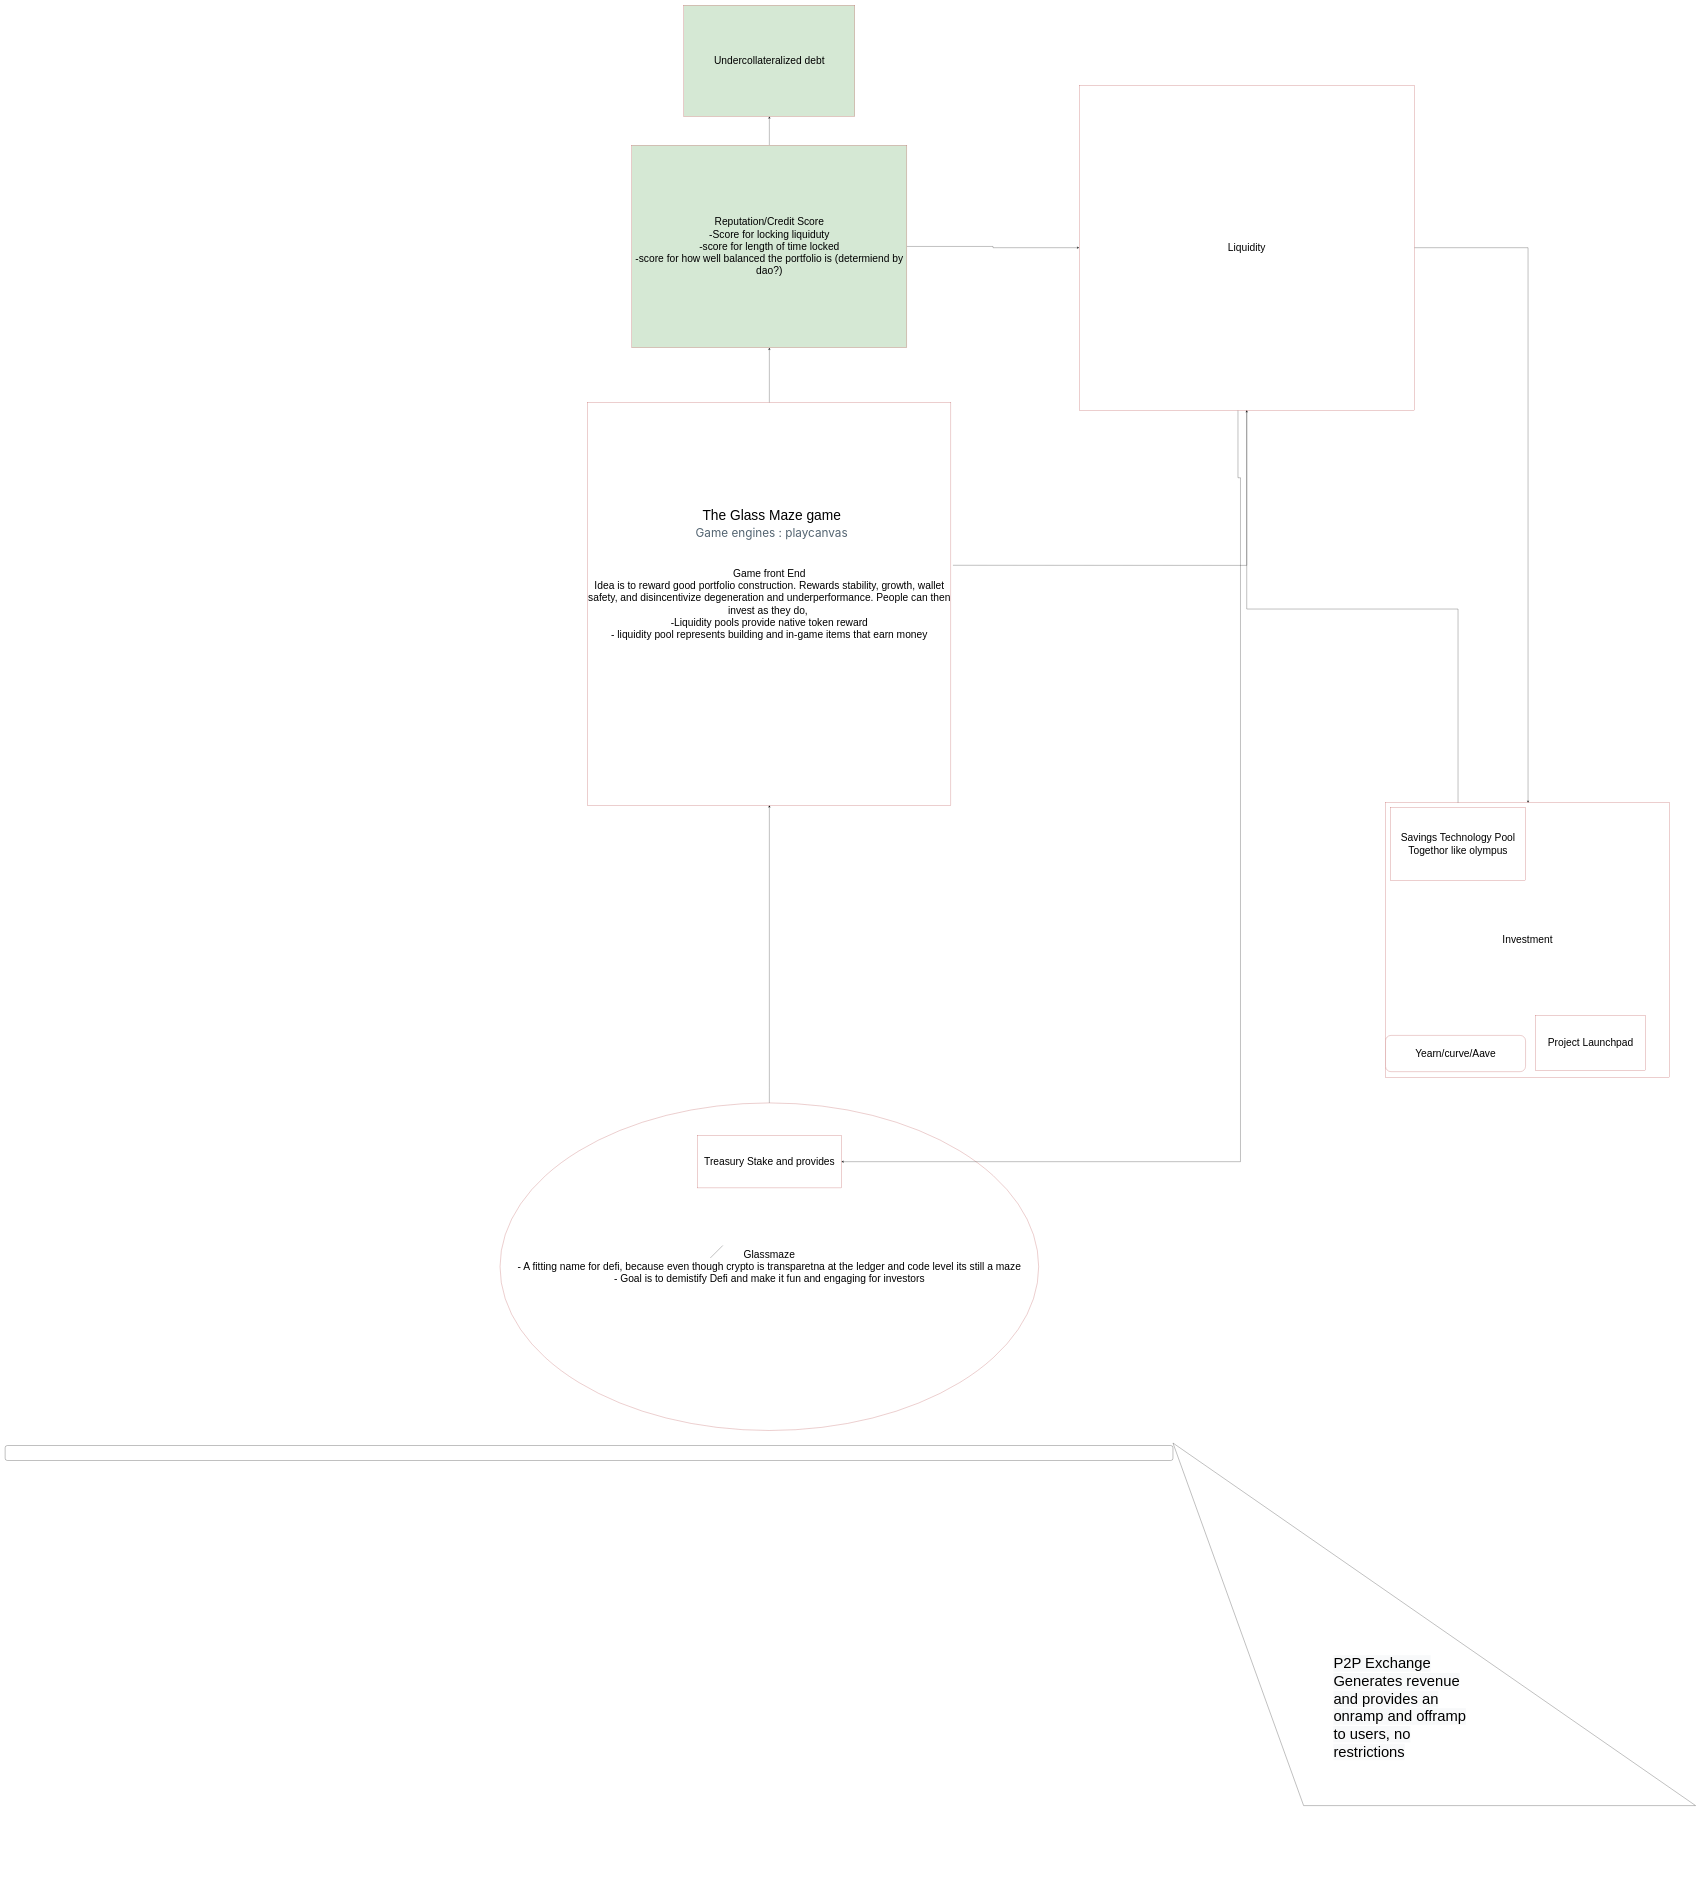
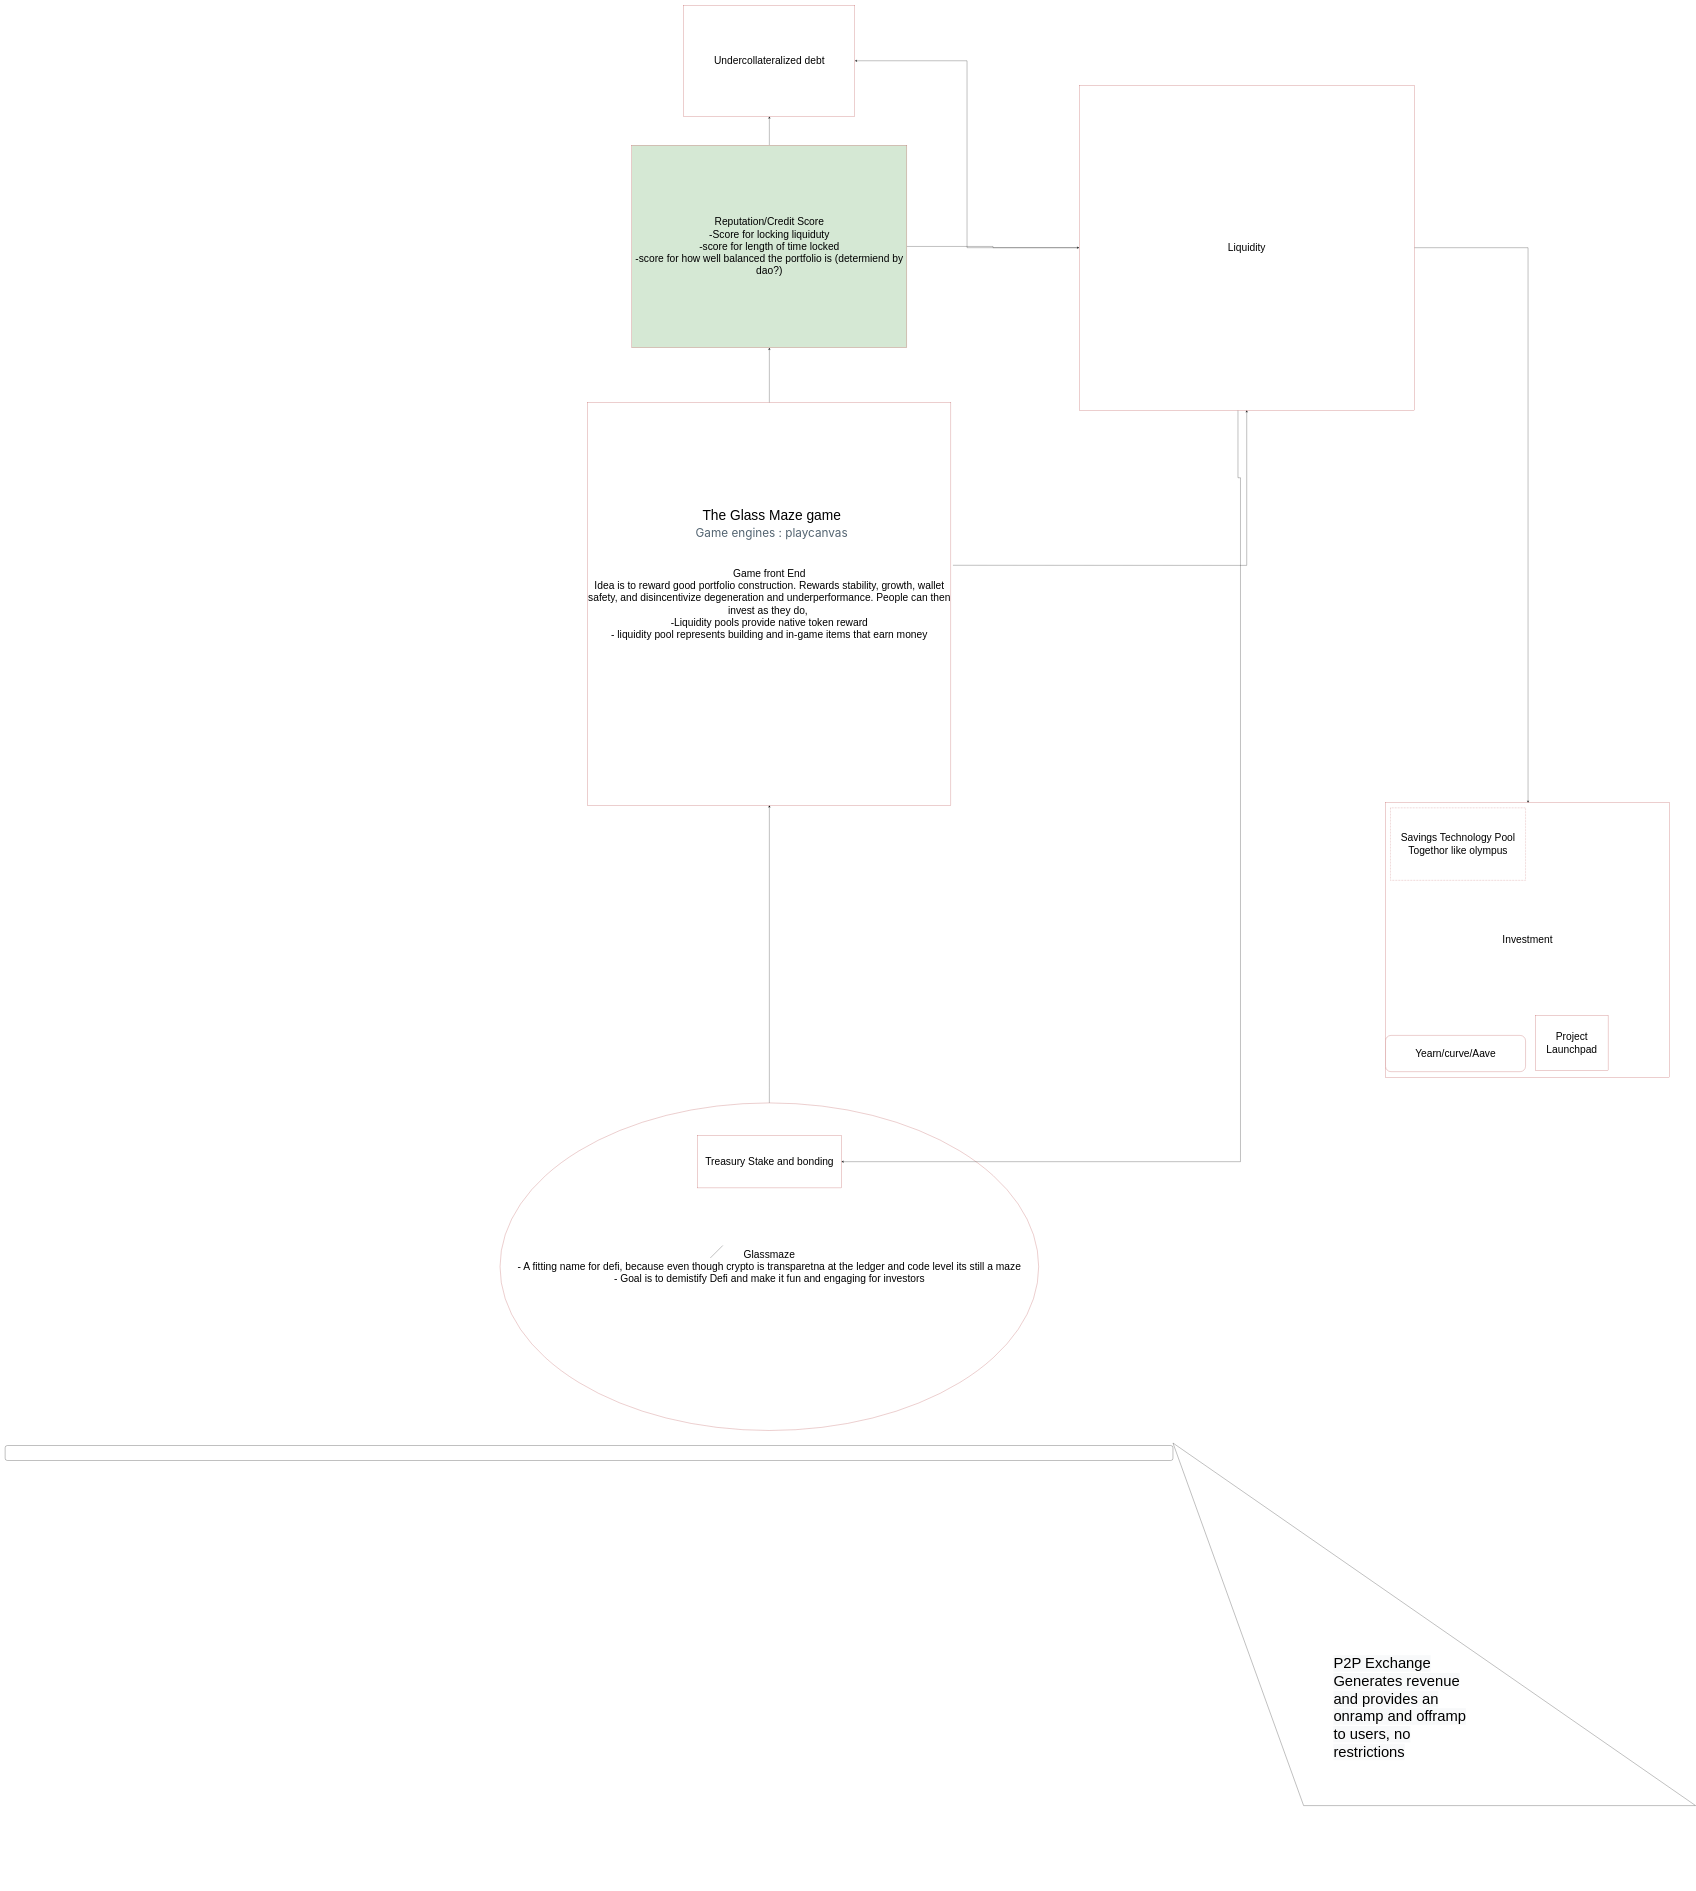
node "Undercollateralized debt": fillcolor #d5e8d4 -> #ffffff
edge "Liquidity" -> "Savings Technology Pool Togethor like olympus": now "Liquidity" -> "Undercollateralized debt"
node "Savings Technology Pool Togethor like olympus": style solid -> dashed
node "Project Launchpad": size 110x55 -> 73x55
node "Treasury Stake and provides": label "Treasury Stake and provides" -> "Treasury Stake and bonding"
